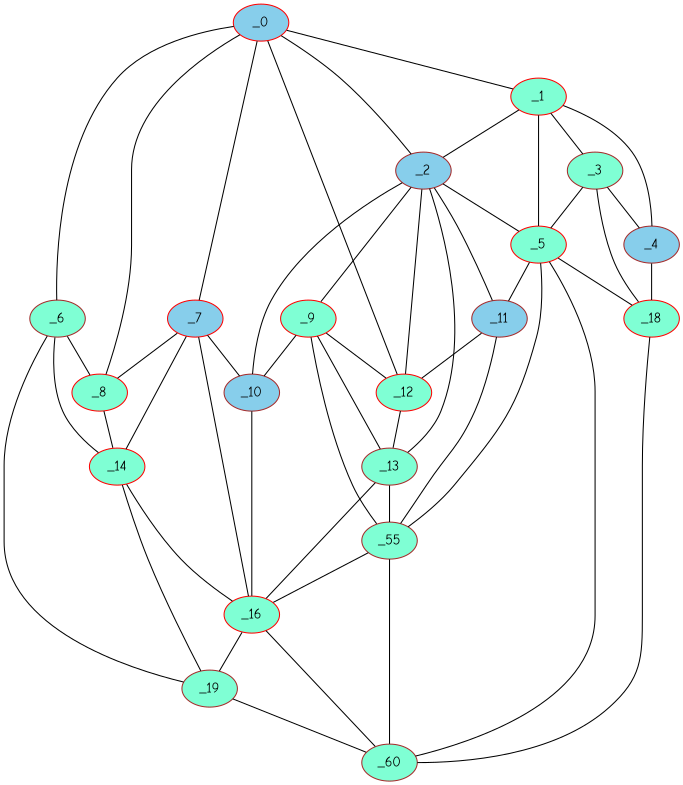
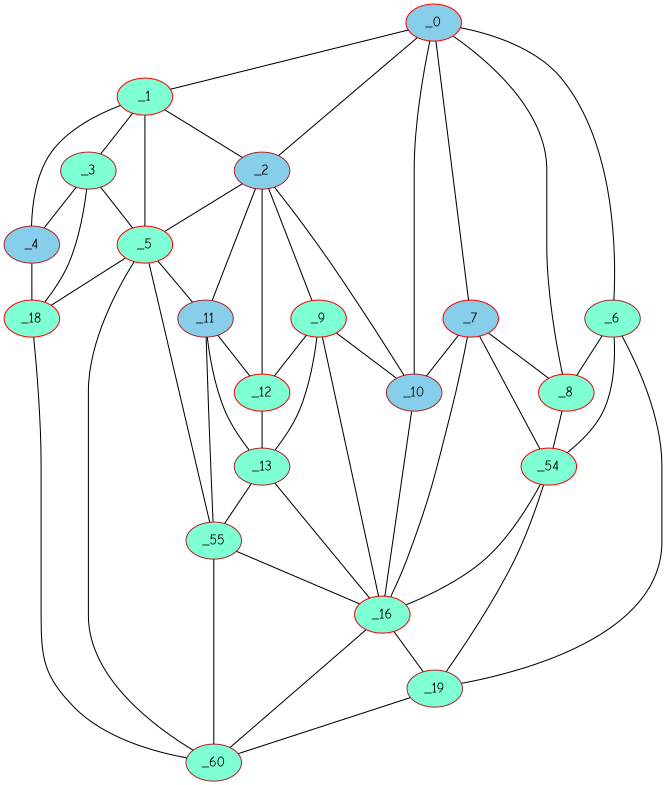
edge "_0" -- "_12": now "_0" -- "_10"
edge "_2" -- "_13": now "_11" -- "_13"
edge "_9" -- "_55": now "_9" -- "_16"
node "_14": label "_14" -> "_54"
